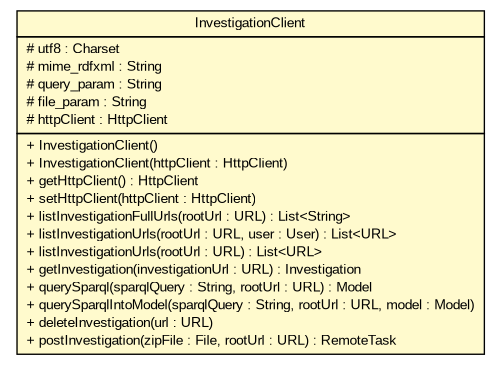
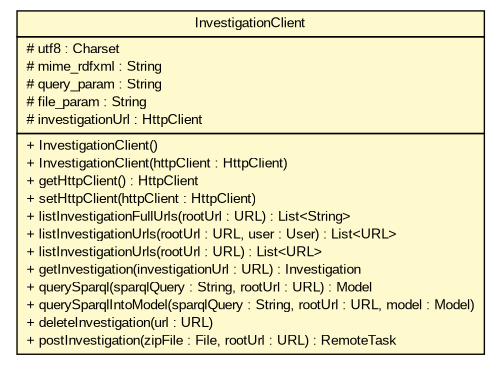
node "InvestigationClient": text "# httpClient : HttpClient" -> "# investigationUrl : HttpClient"
